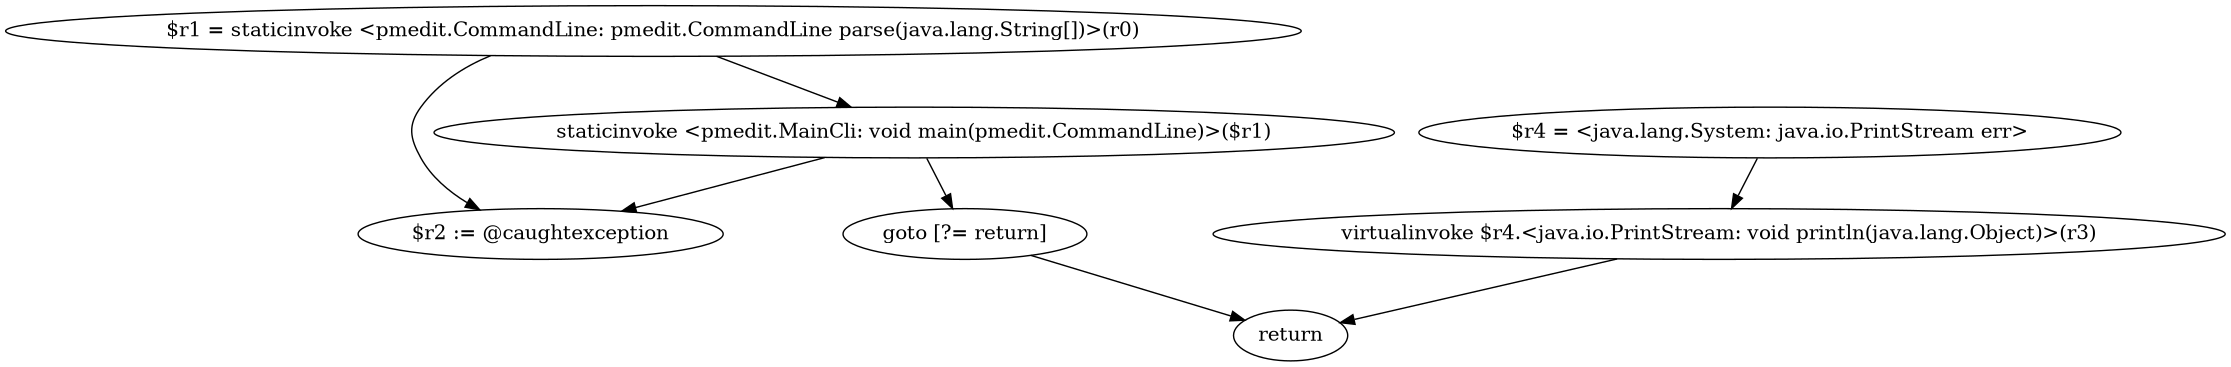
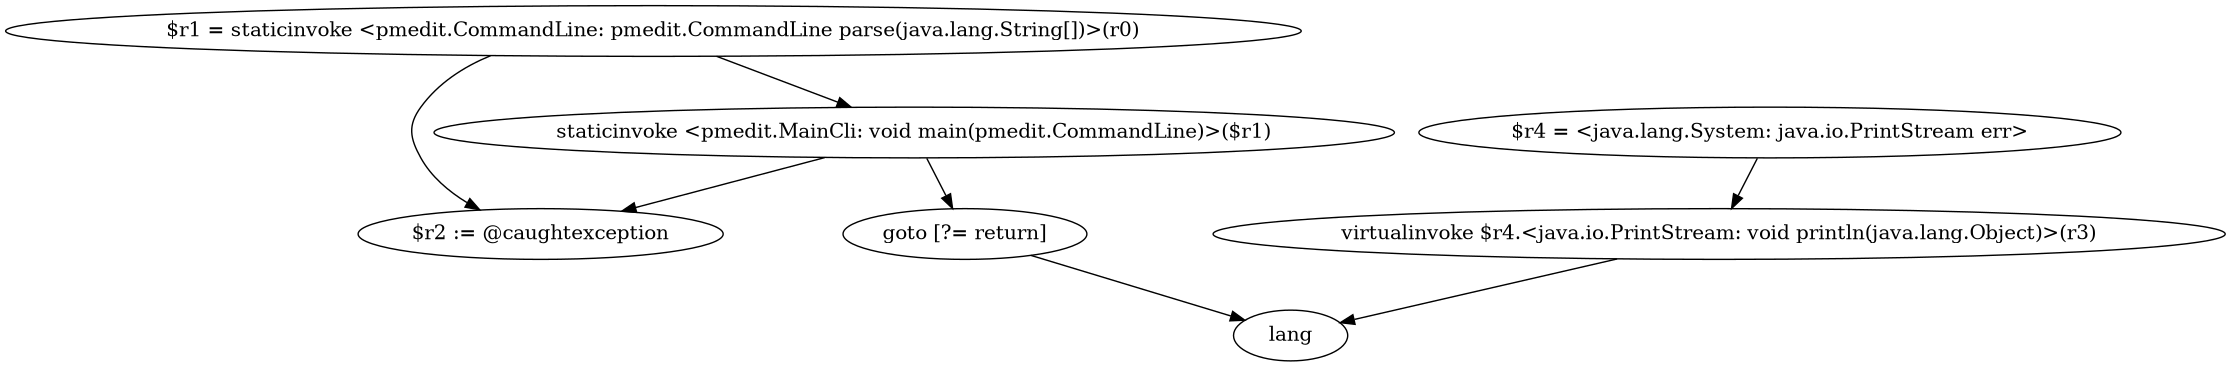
node "return": label "return" -> "lang"
